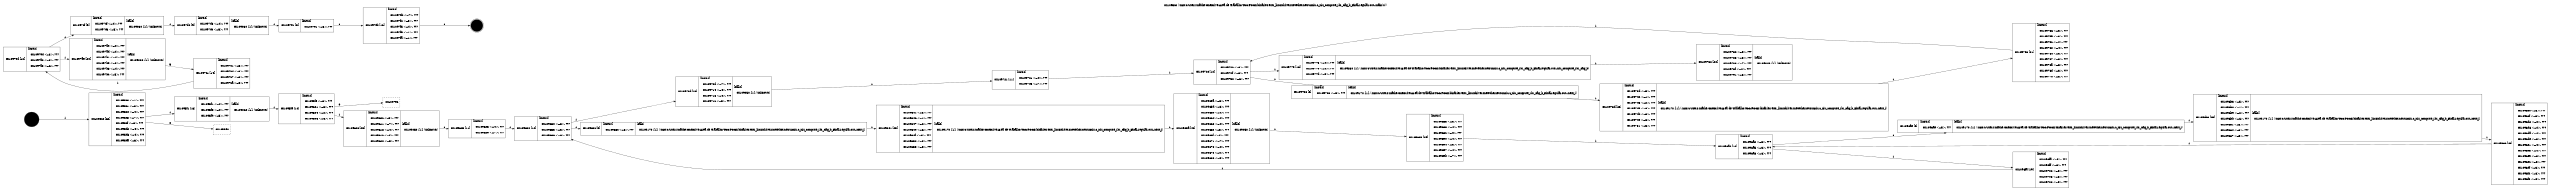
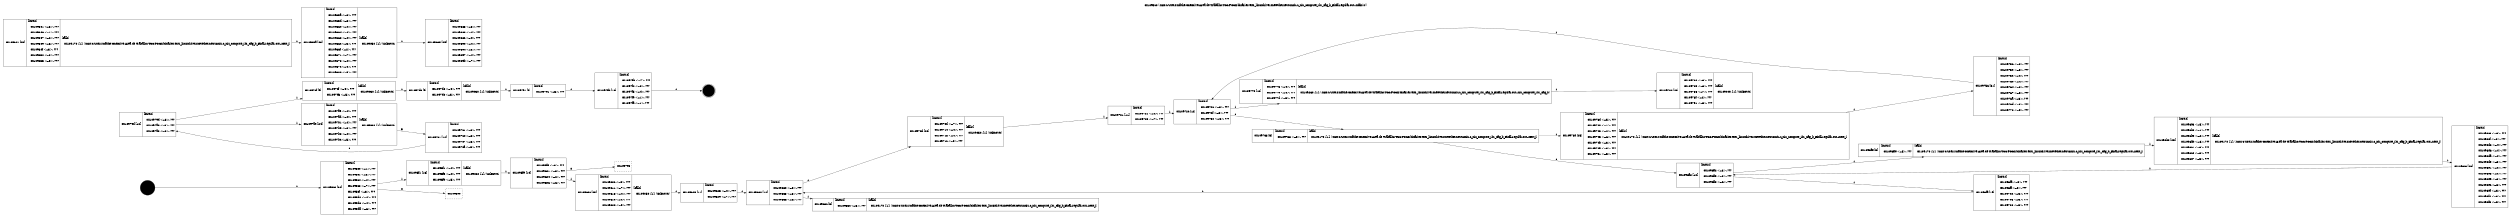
edge "0x10963c [5]" -> "0x109641 [25]": removed, label "1"
edge "0x109685 [29]" -> "0x1096a2 [12]": now "0x109738 [5]" -> "0x1096a2 [12]"
